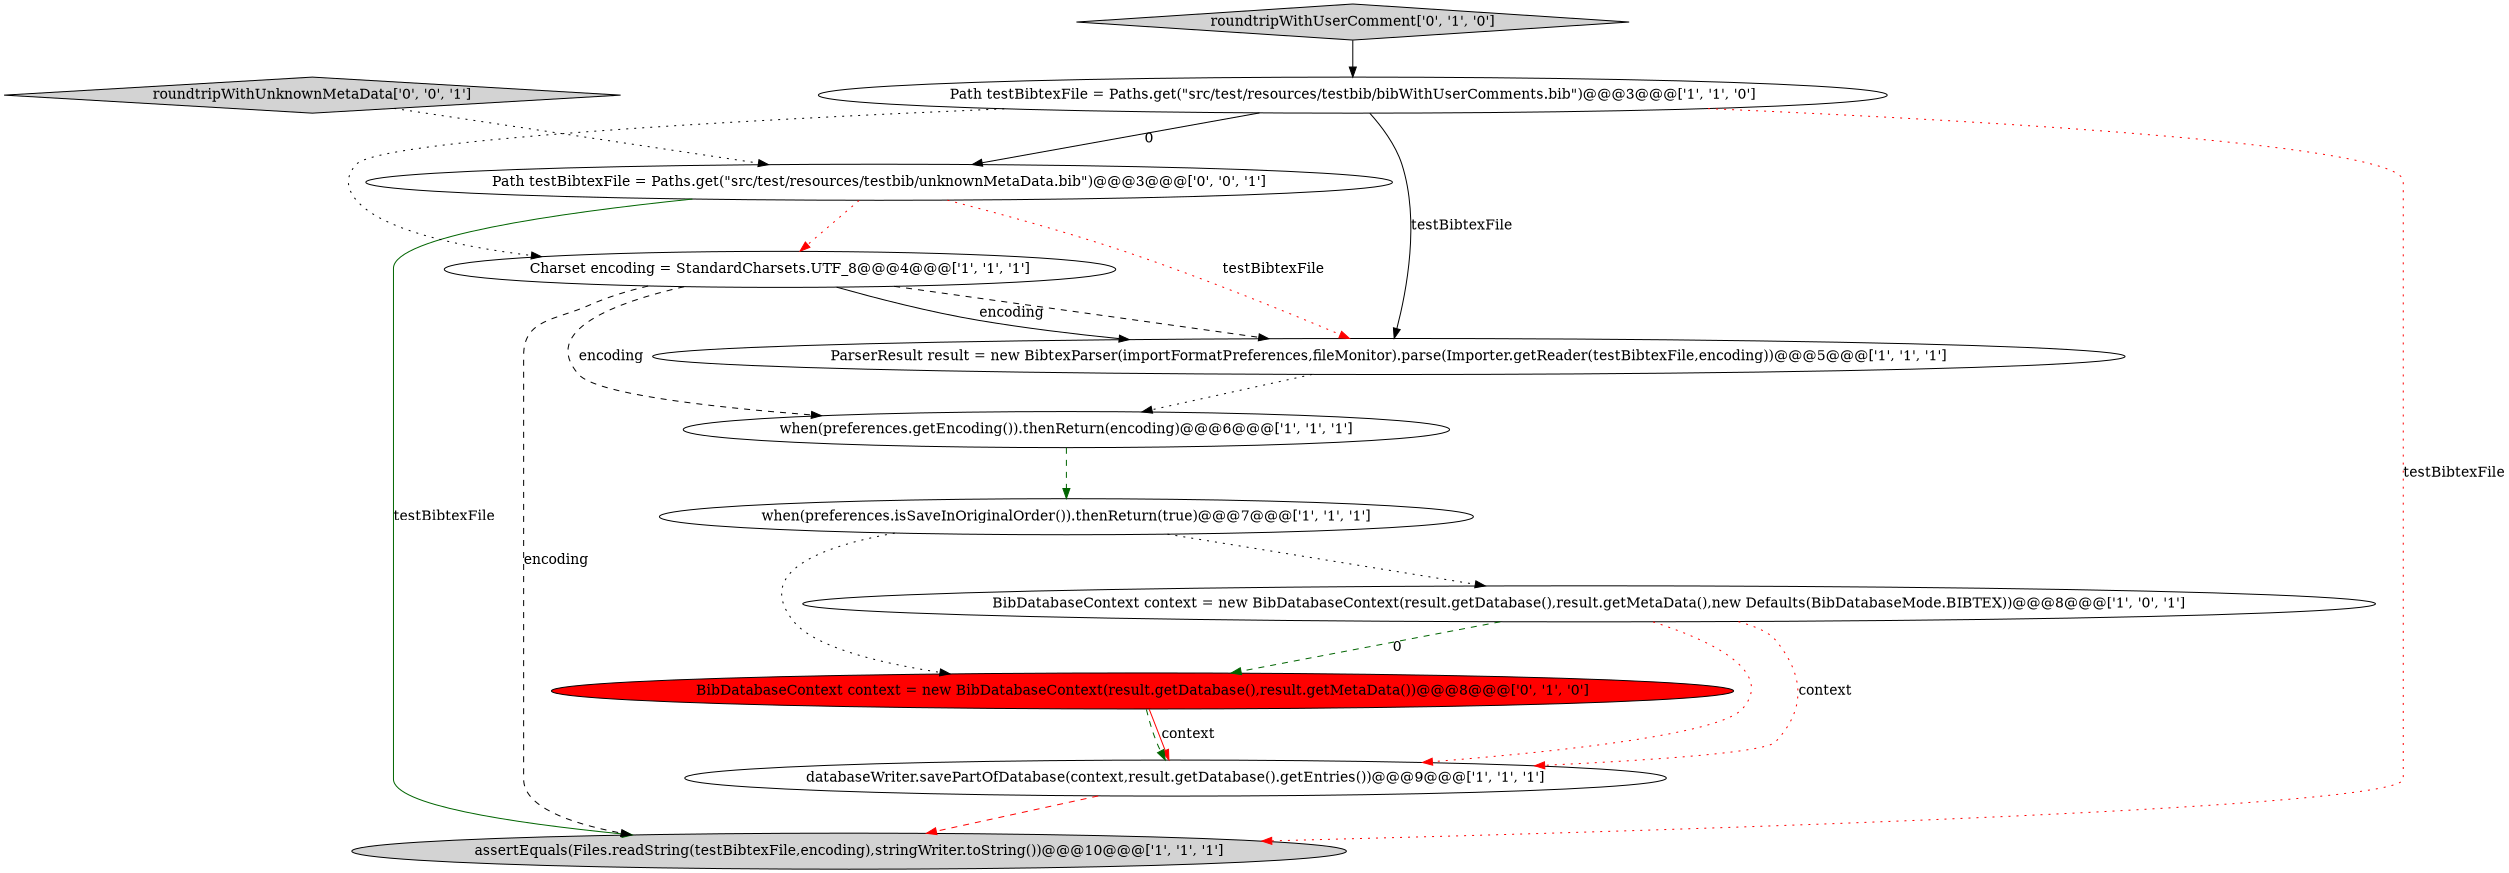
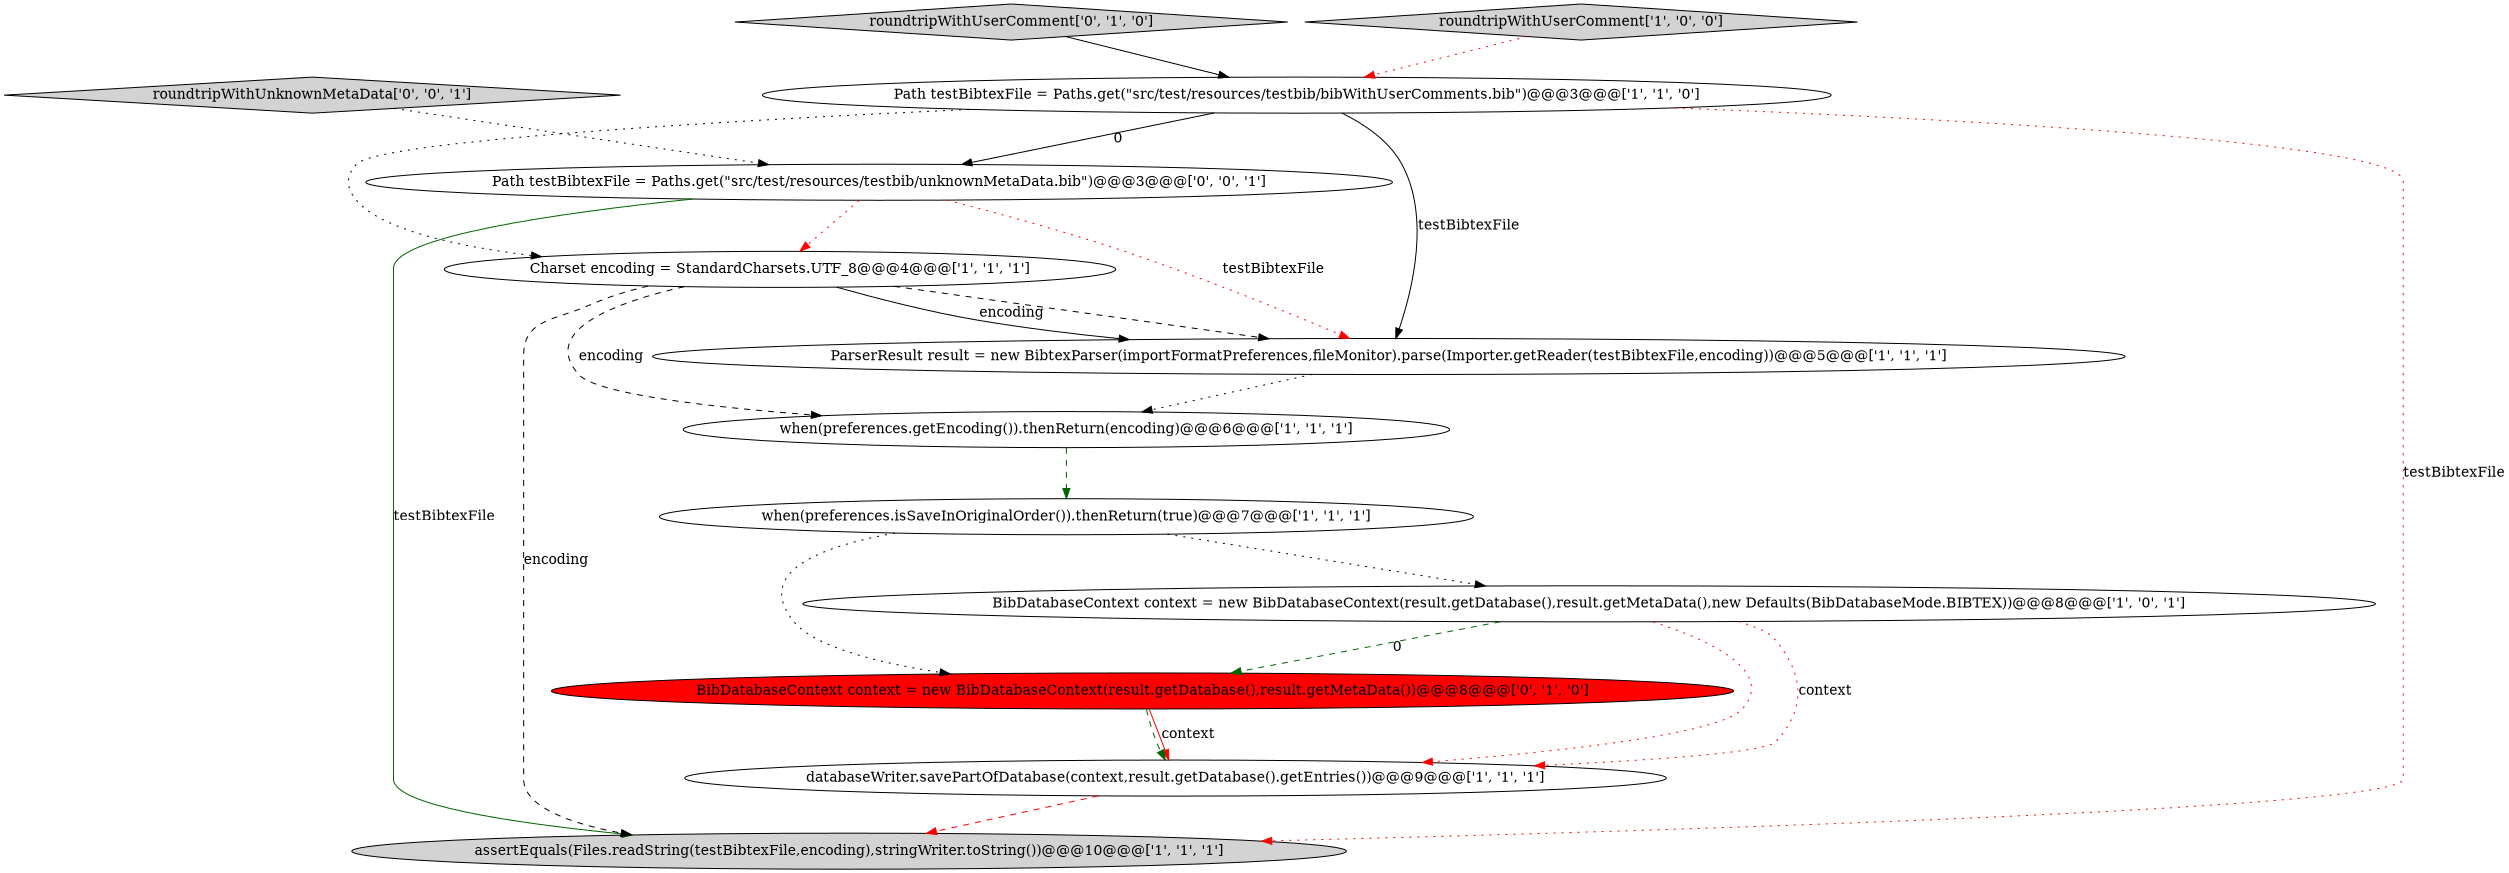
node "roundtripWithUserComment['1', '0', '0']": added
